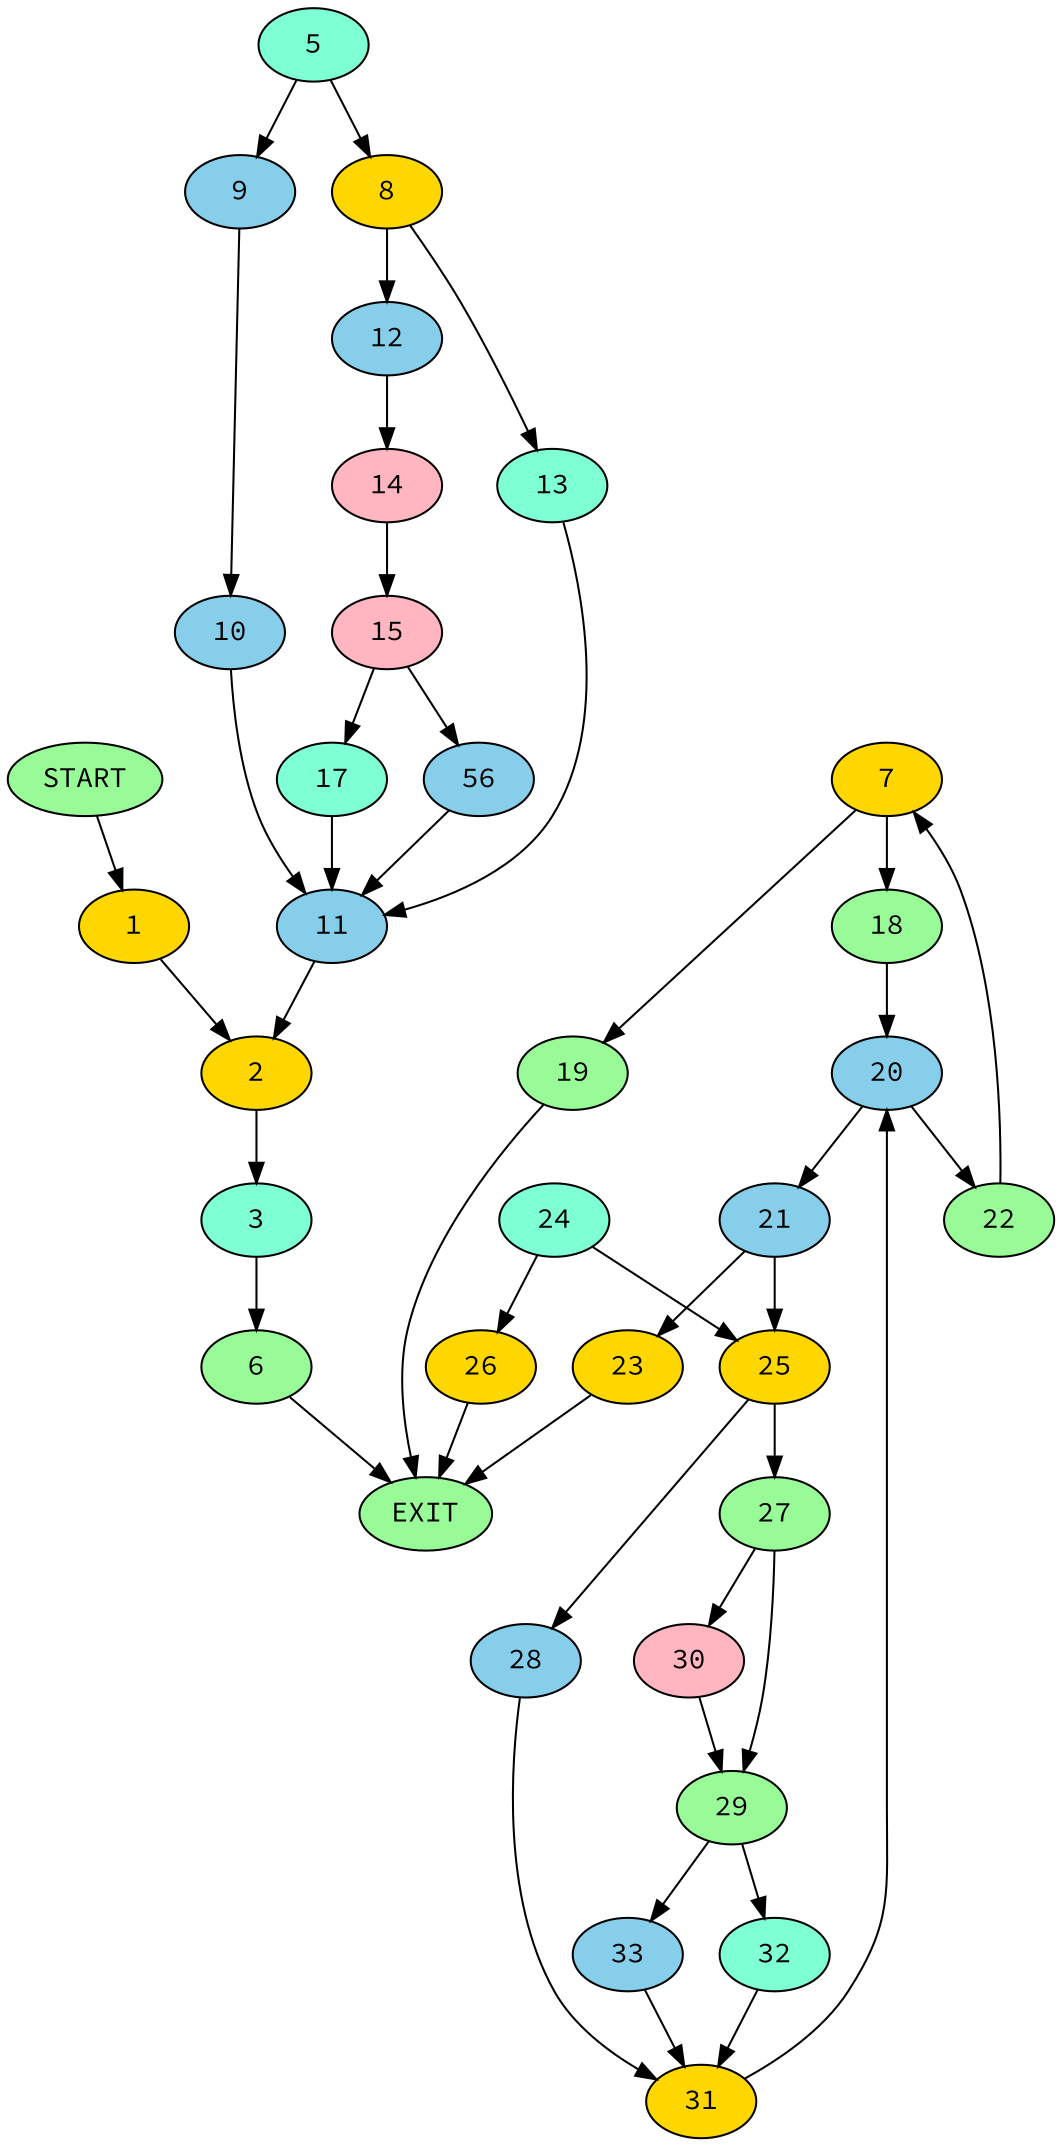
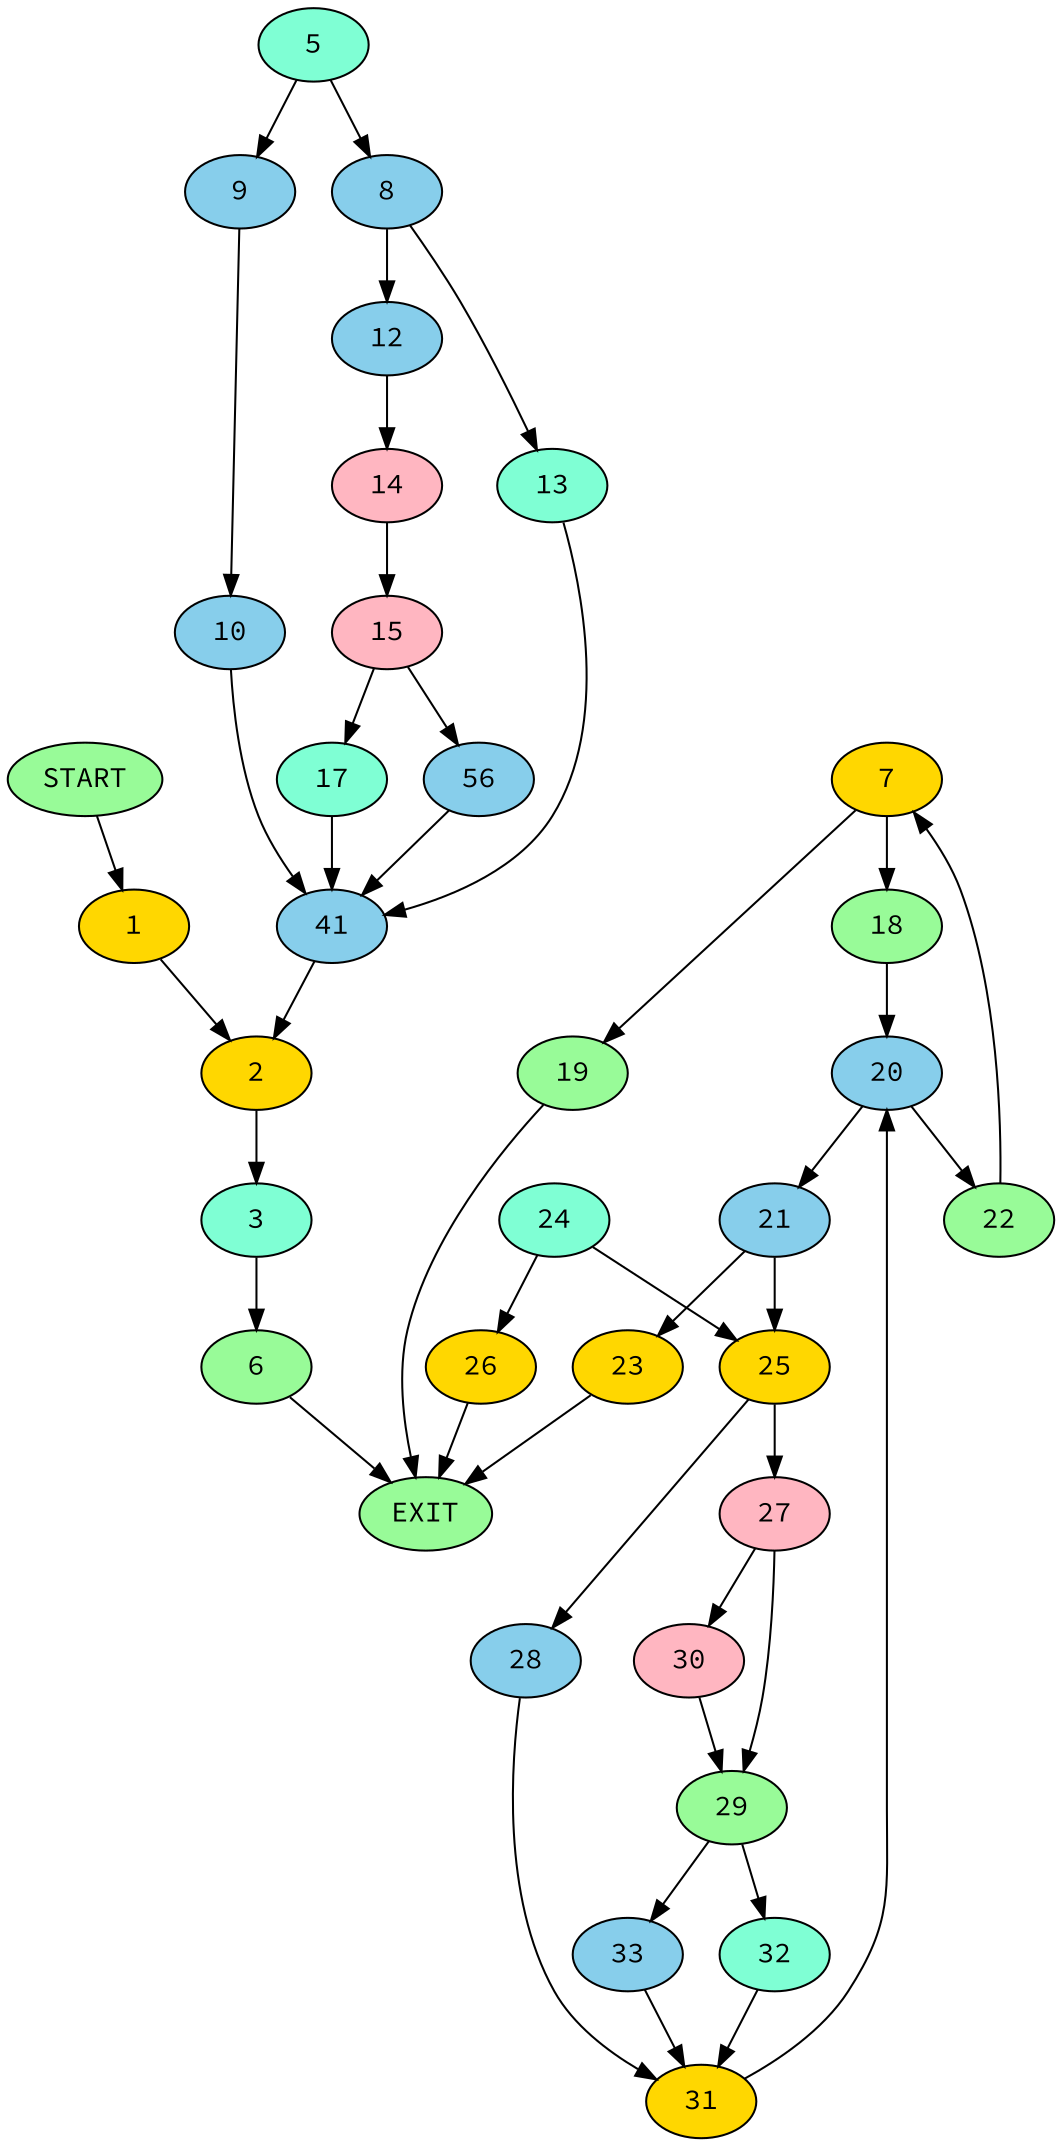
node "8": fillcolor gold -> skyblue
node "11": label "11" -> "41"
node "27": fillcolor palegreen -> lightpink
